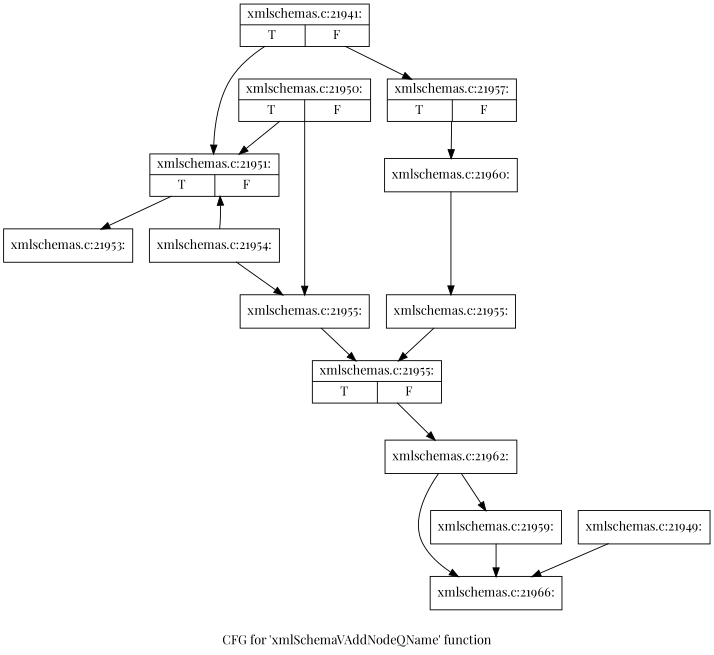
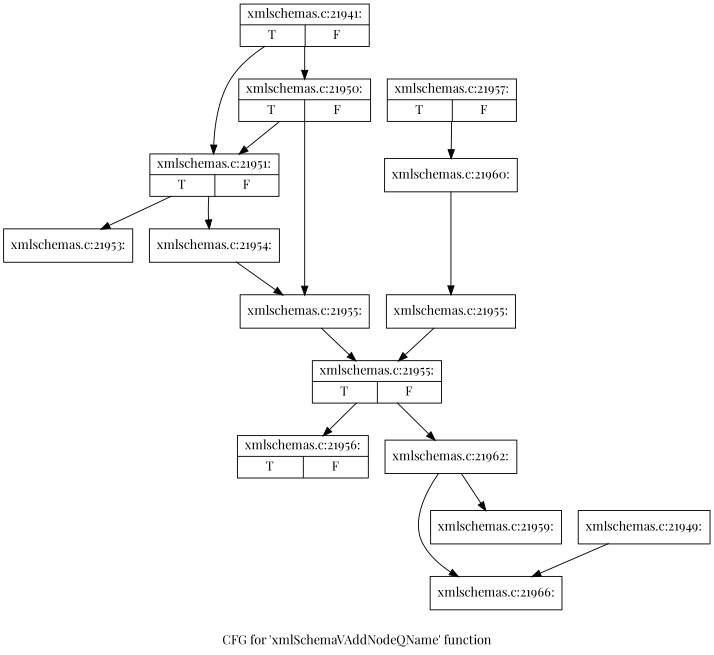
edge "xmlschemas.c:21941:" -> "xmlschemas.c:21957:": now "xmlschemas.c:21941:" -> "xmlschemas.c:21950:"
edge "xmlschemas.c:21954:" -> "xmlschemas.c:21951:": reversed
node "xmlschemas.c:21956:": added
edge "xmlschemas.c:21959:" -> "xmlschemas.c:21966:": removed
